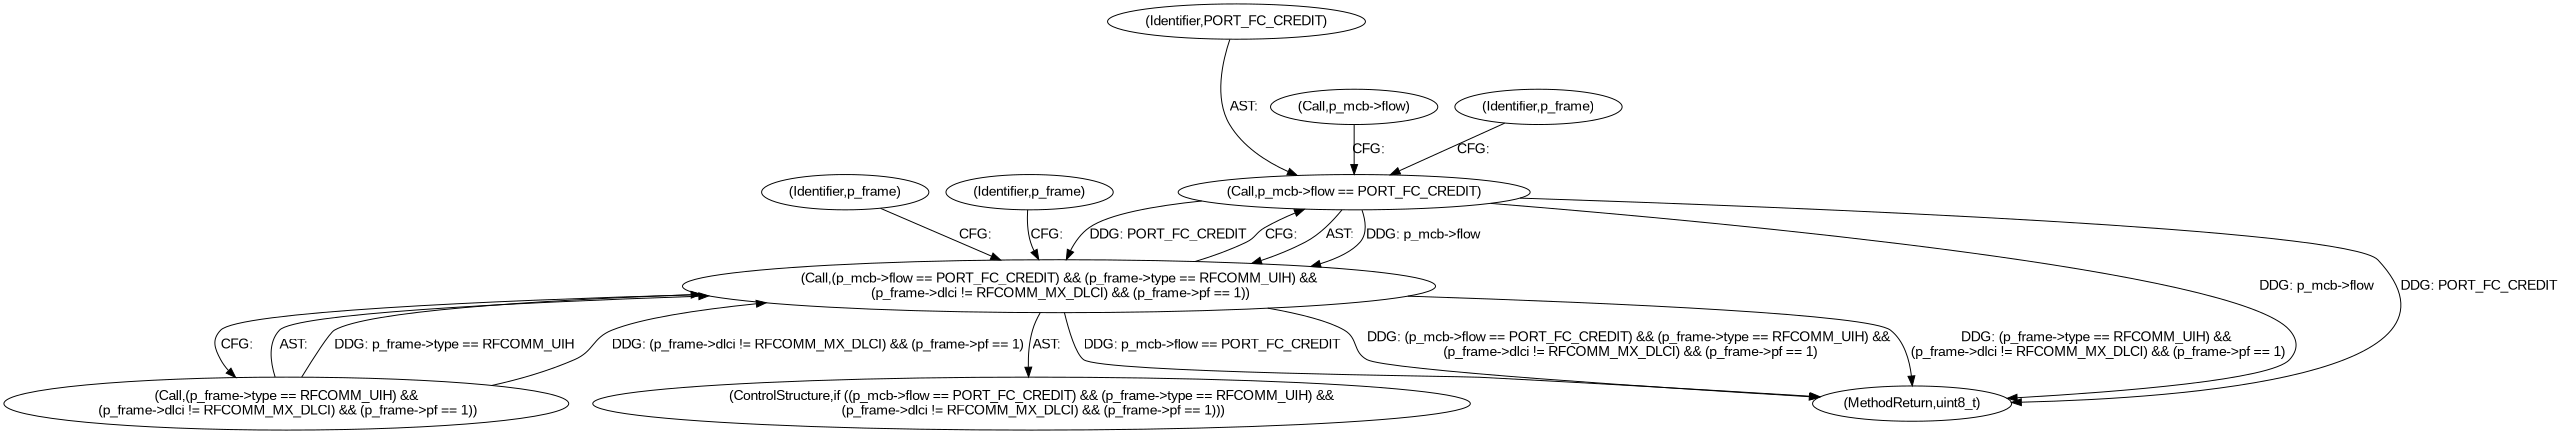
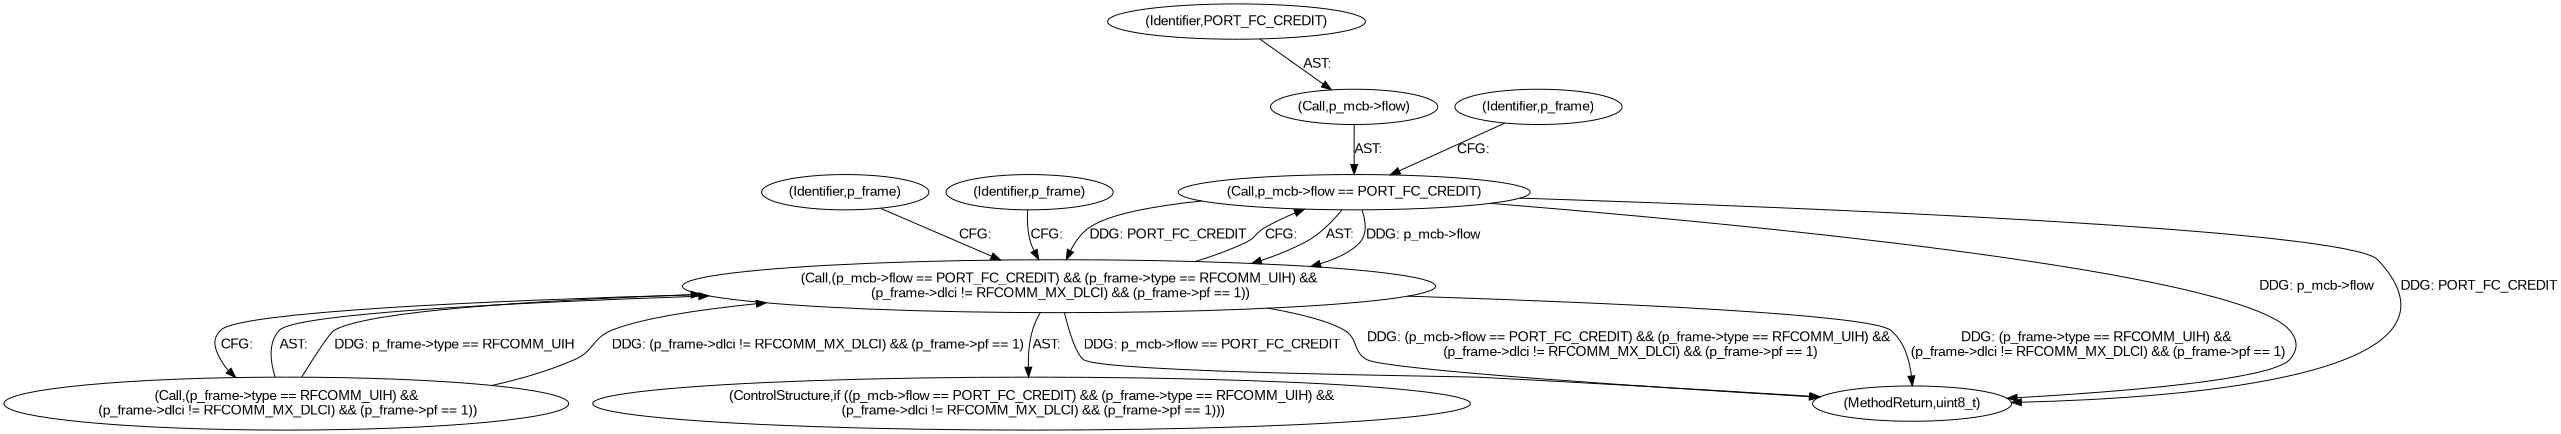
edge "(Identifier,PORT_FC_CREDIT)" -> "(Call,p_mcb->flow == PORT_FC_CREDIT)": now "(Identifier,PORT_FC_CREDIT)" -> "(Call,p_mcb->flow)"
edge "(Call,p_mcb->flow)" -> "(Call,p_mcb->flow == PORT_FC_CREDIT)": label "CFG: " -> "AST: "
